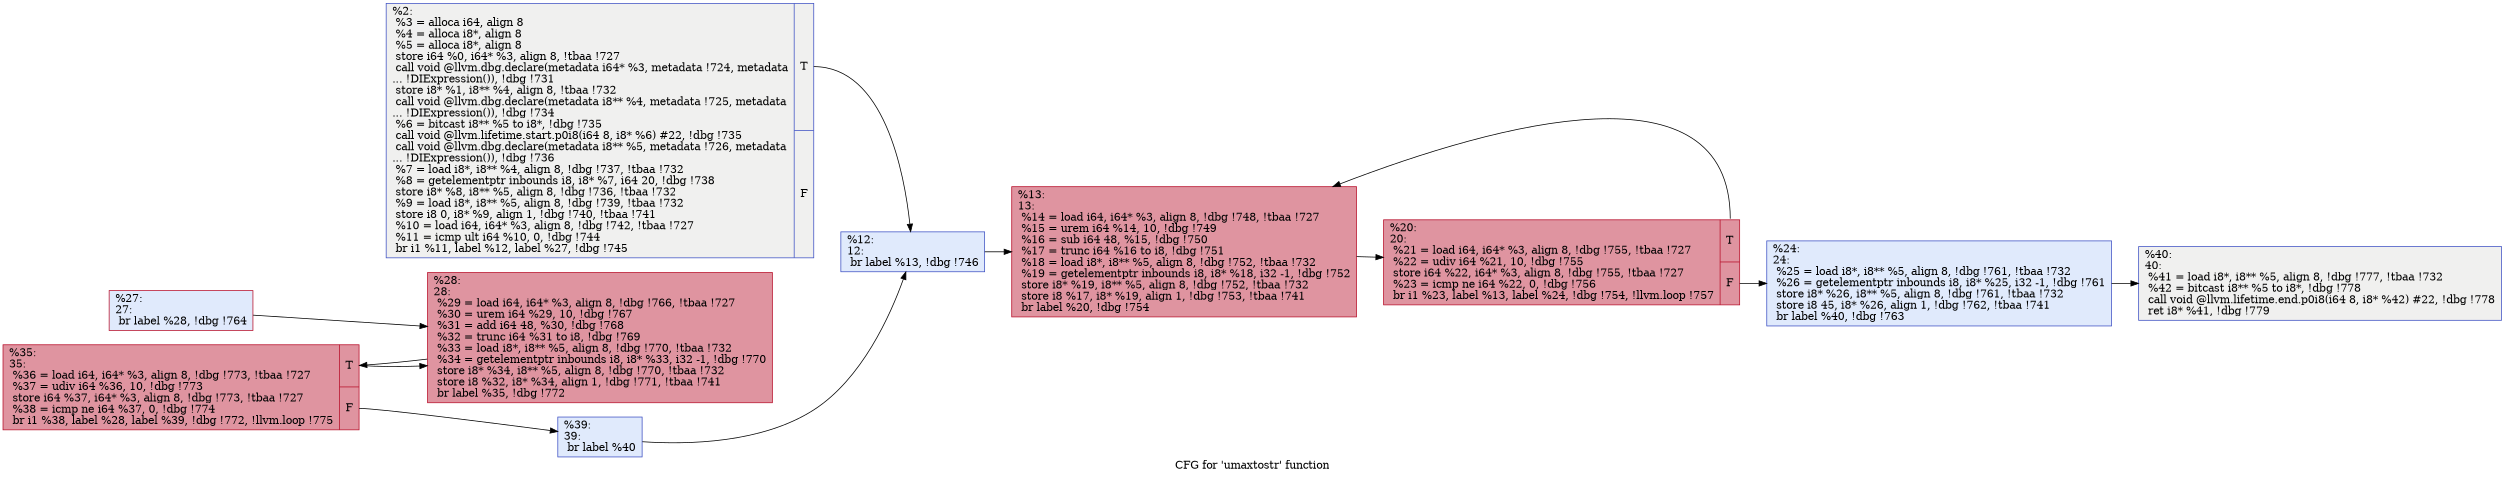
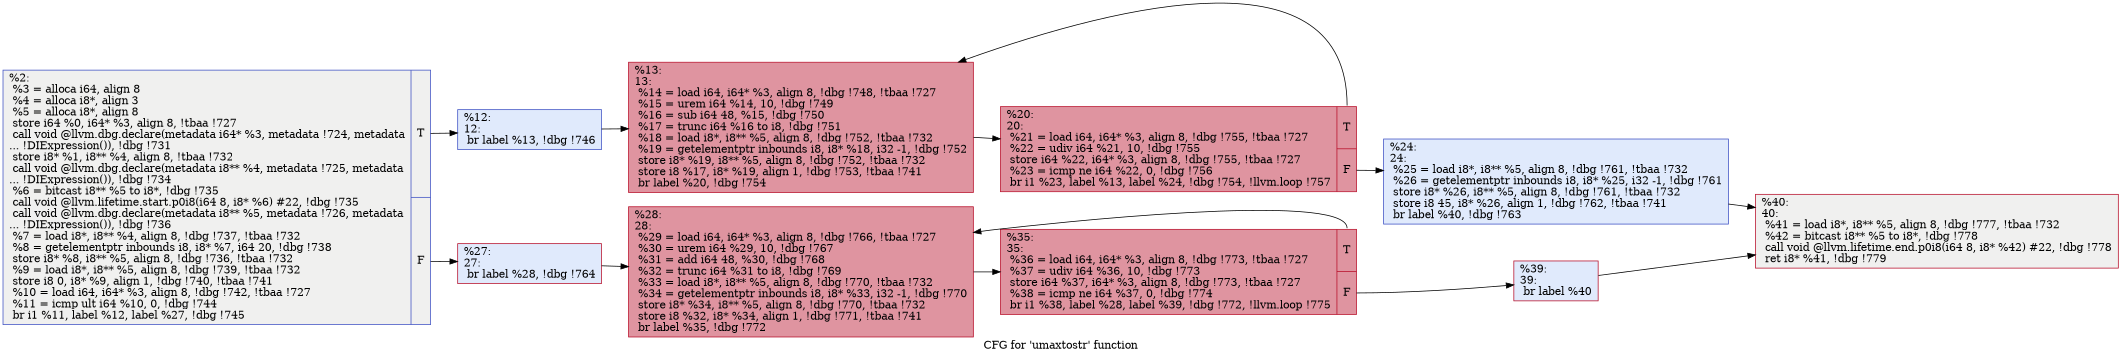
node "%2:": text "%4 = alloca i8*, align 8" -> "%4 = alloca i8*, align 3"
edge "%2:" -> "%27:": added
node "%40:": color #3d50c3ff -> #b70d28ff
edge "%39:" -> "%12:": now "%39:" -> "%40:"
node "%39:": color #3d50c3ff -> #b70d28ff
